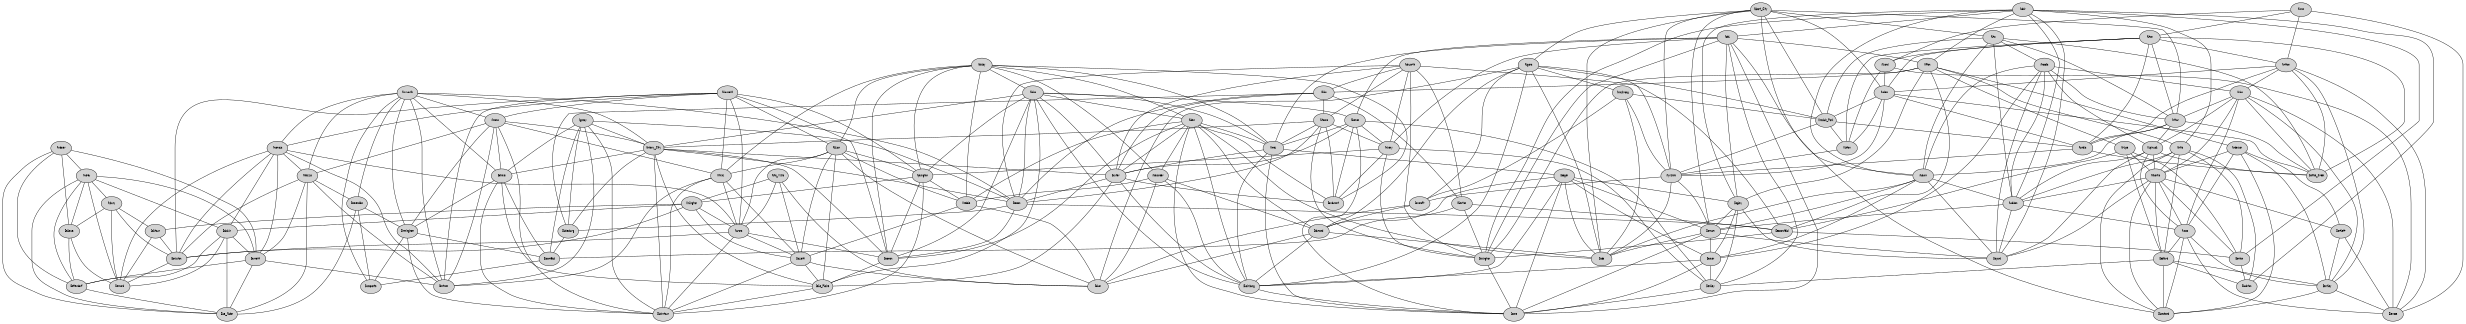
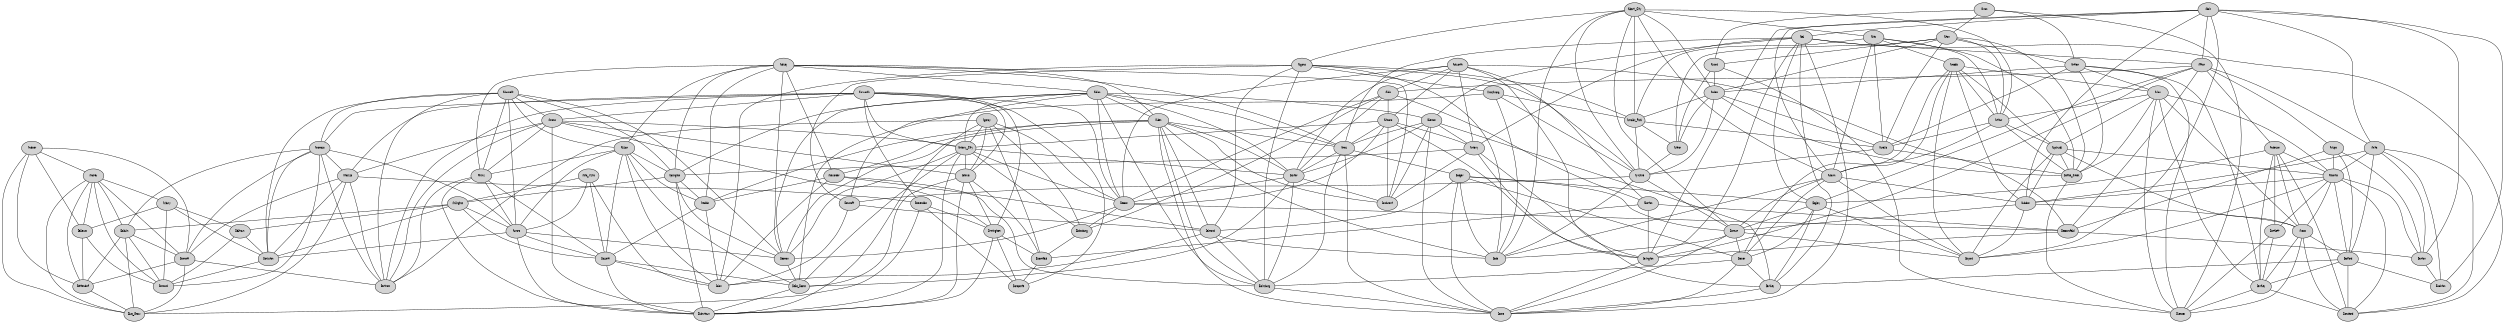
edge "Adair" -- "Bagley": now "Anderson" -- "Bagley"
edge "Alta" -- "Audubon": now "Alta" -- "Aurelia"
edge "Badger" -- "Blairsburg": removed
edge "Battle_Creek" -- "Blencoe": added
node "Belle_Plaine": label "Belle_Plaine" -> "Belle_Boone"
node "Blue_Alden": label "Blue_Alden" -> "Blue_Grass"
